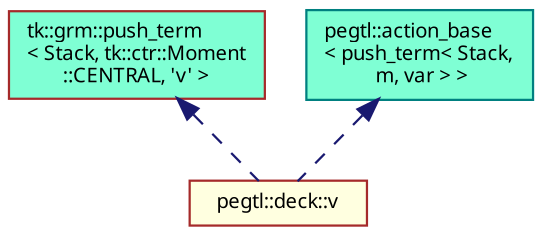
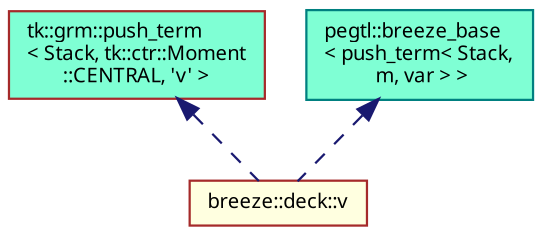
node "pegtl::action_base < push_term< Stack, m, var > >": label "pegtl::action_base < push_term< Stack, m, var > >" -> "pegtl::breeze_base < push_term< Stack, m, var > >"
node "pegtl::deck::v": label "pegtl::deck::v" -> "breeze::deck::v"
